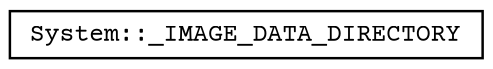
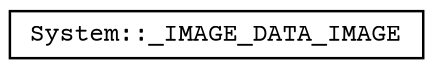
node "System::_IMAGE_DATA_DIRECTORY": label "System::_IMAGE_DATA_DIRECTORY" -> "System::_IMAGE_DATA_IMAGE"
